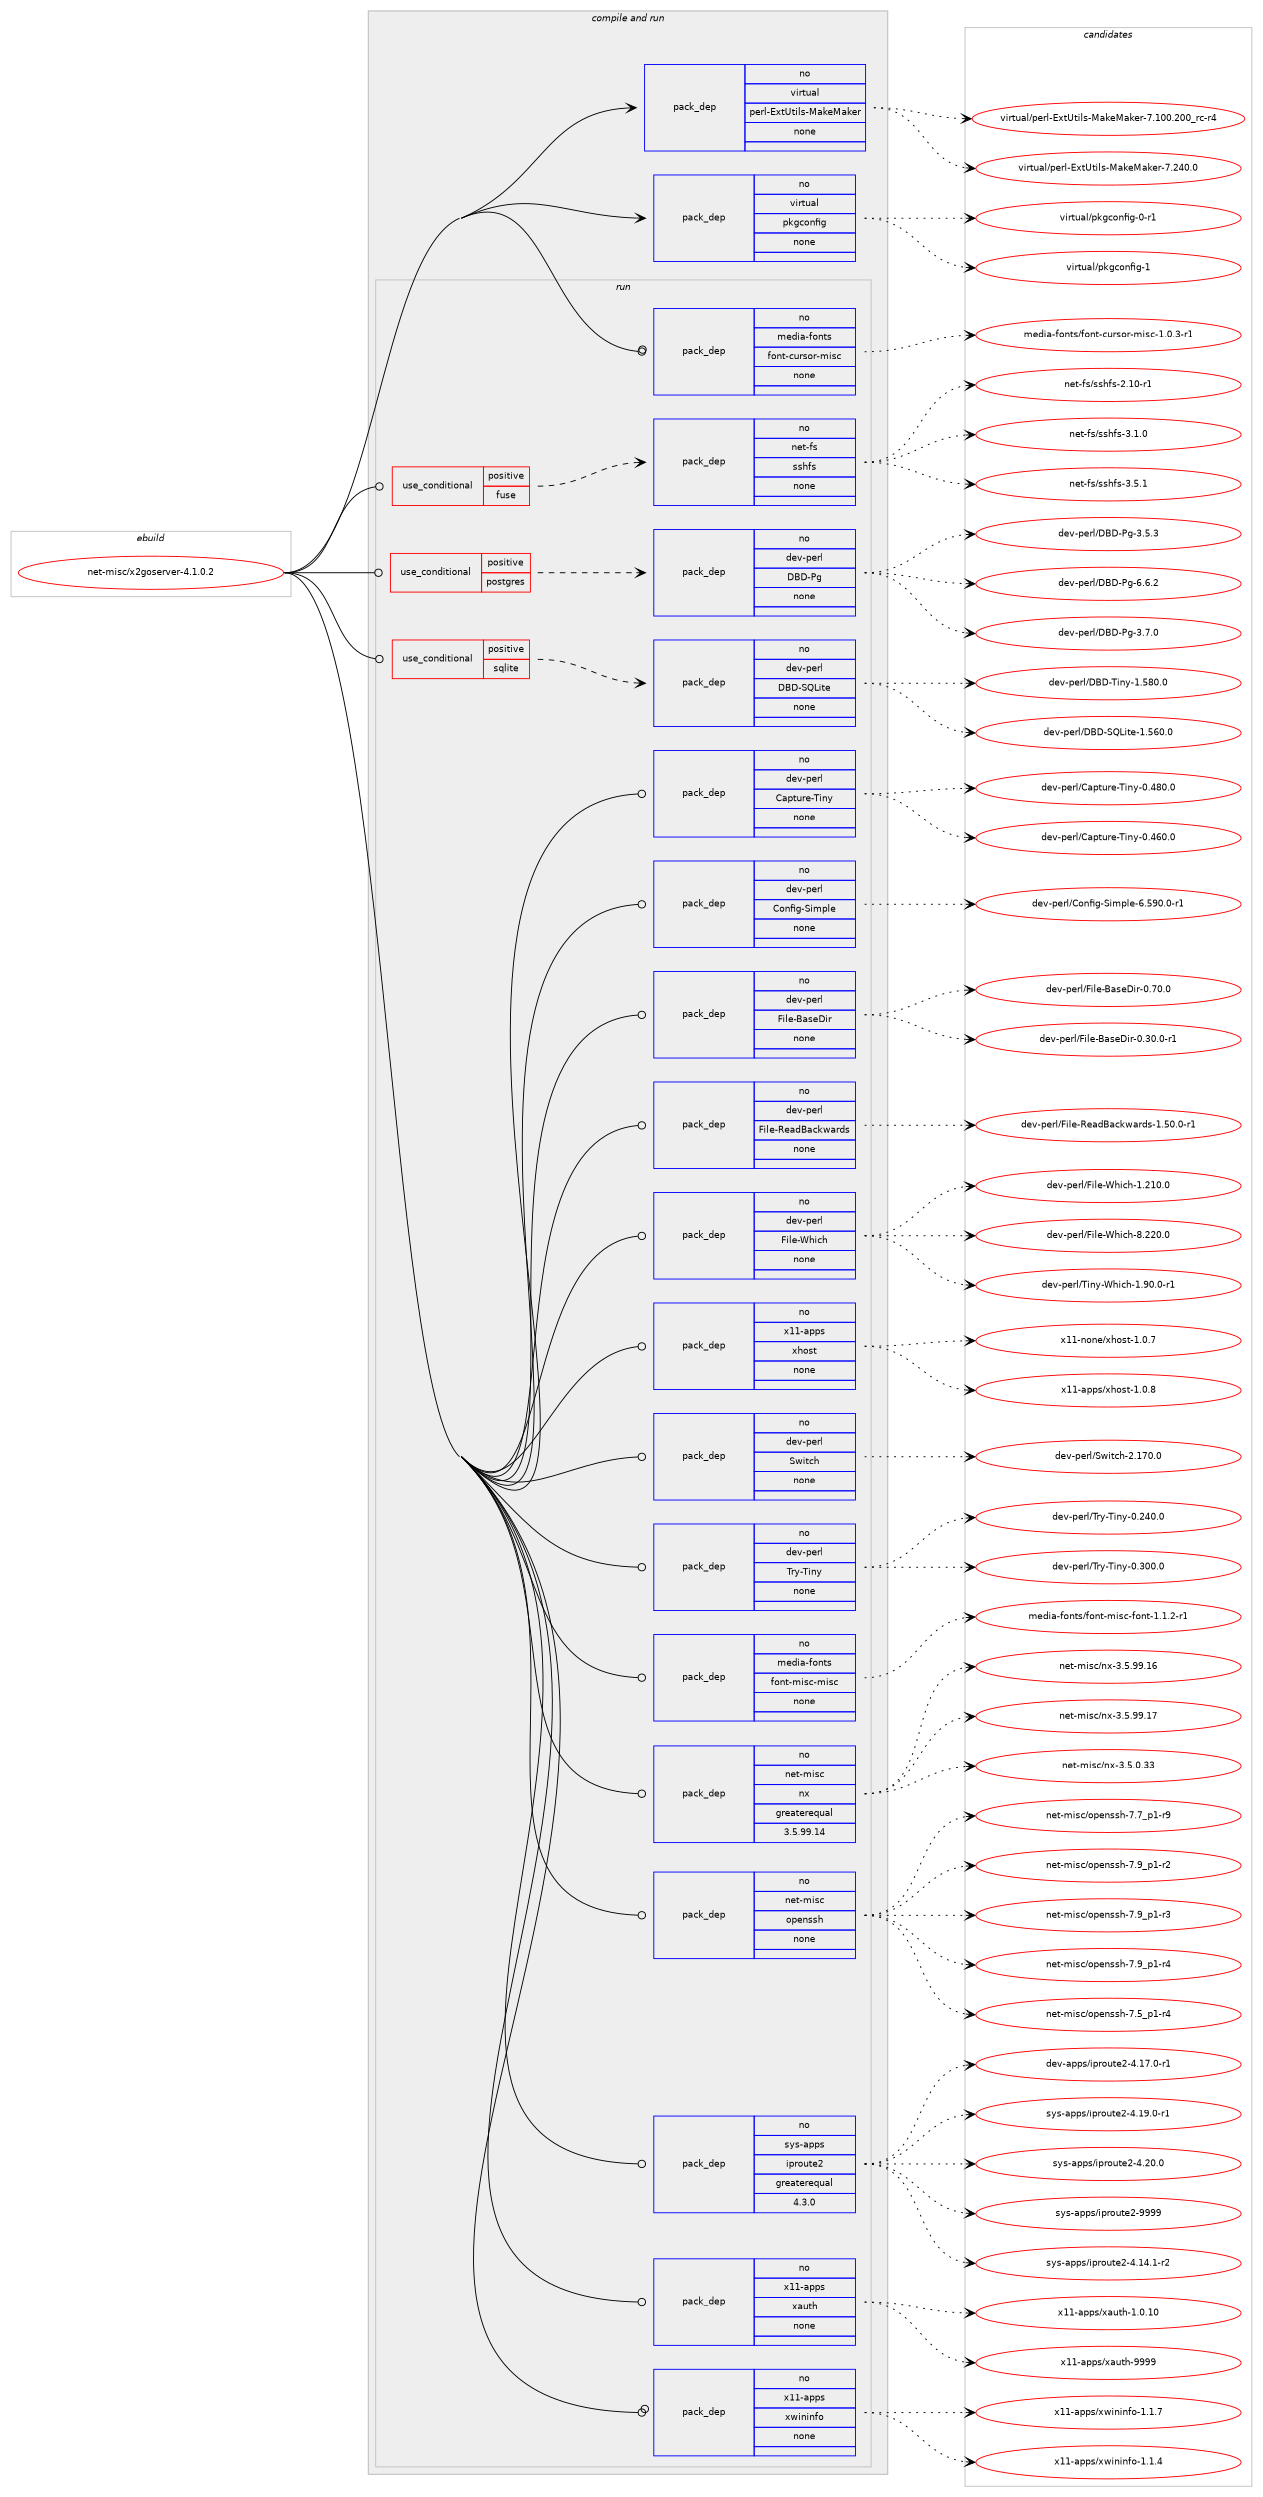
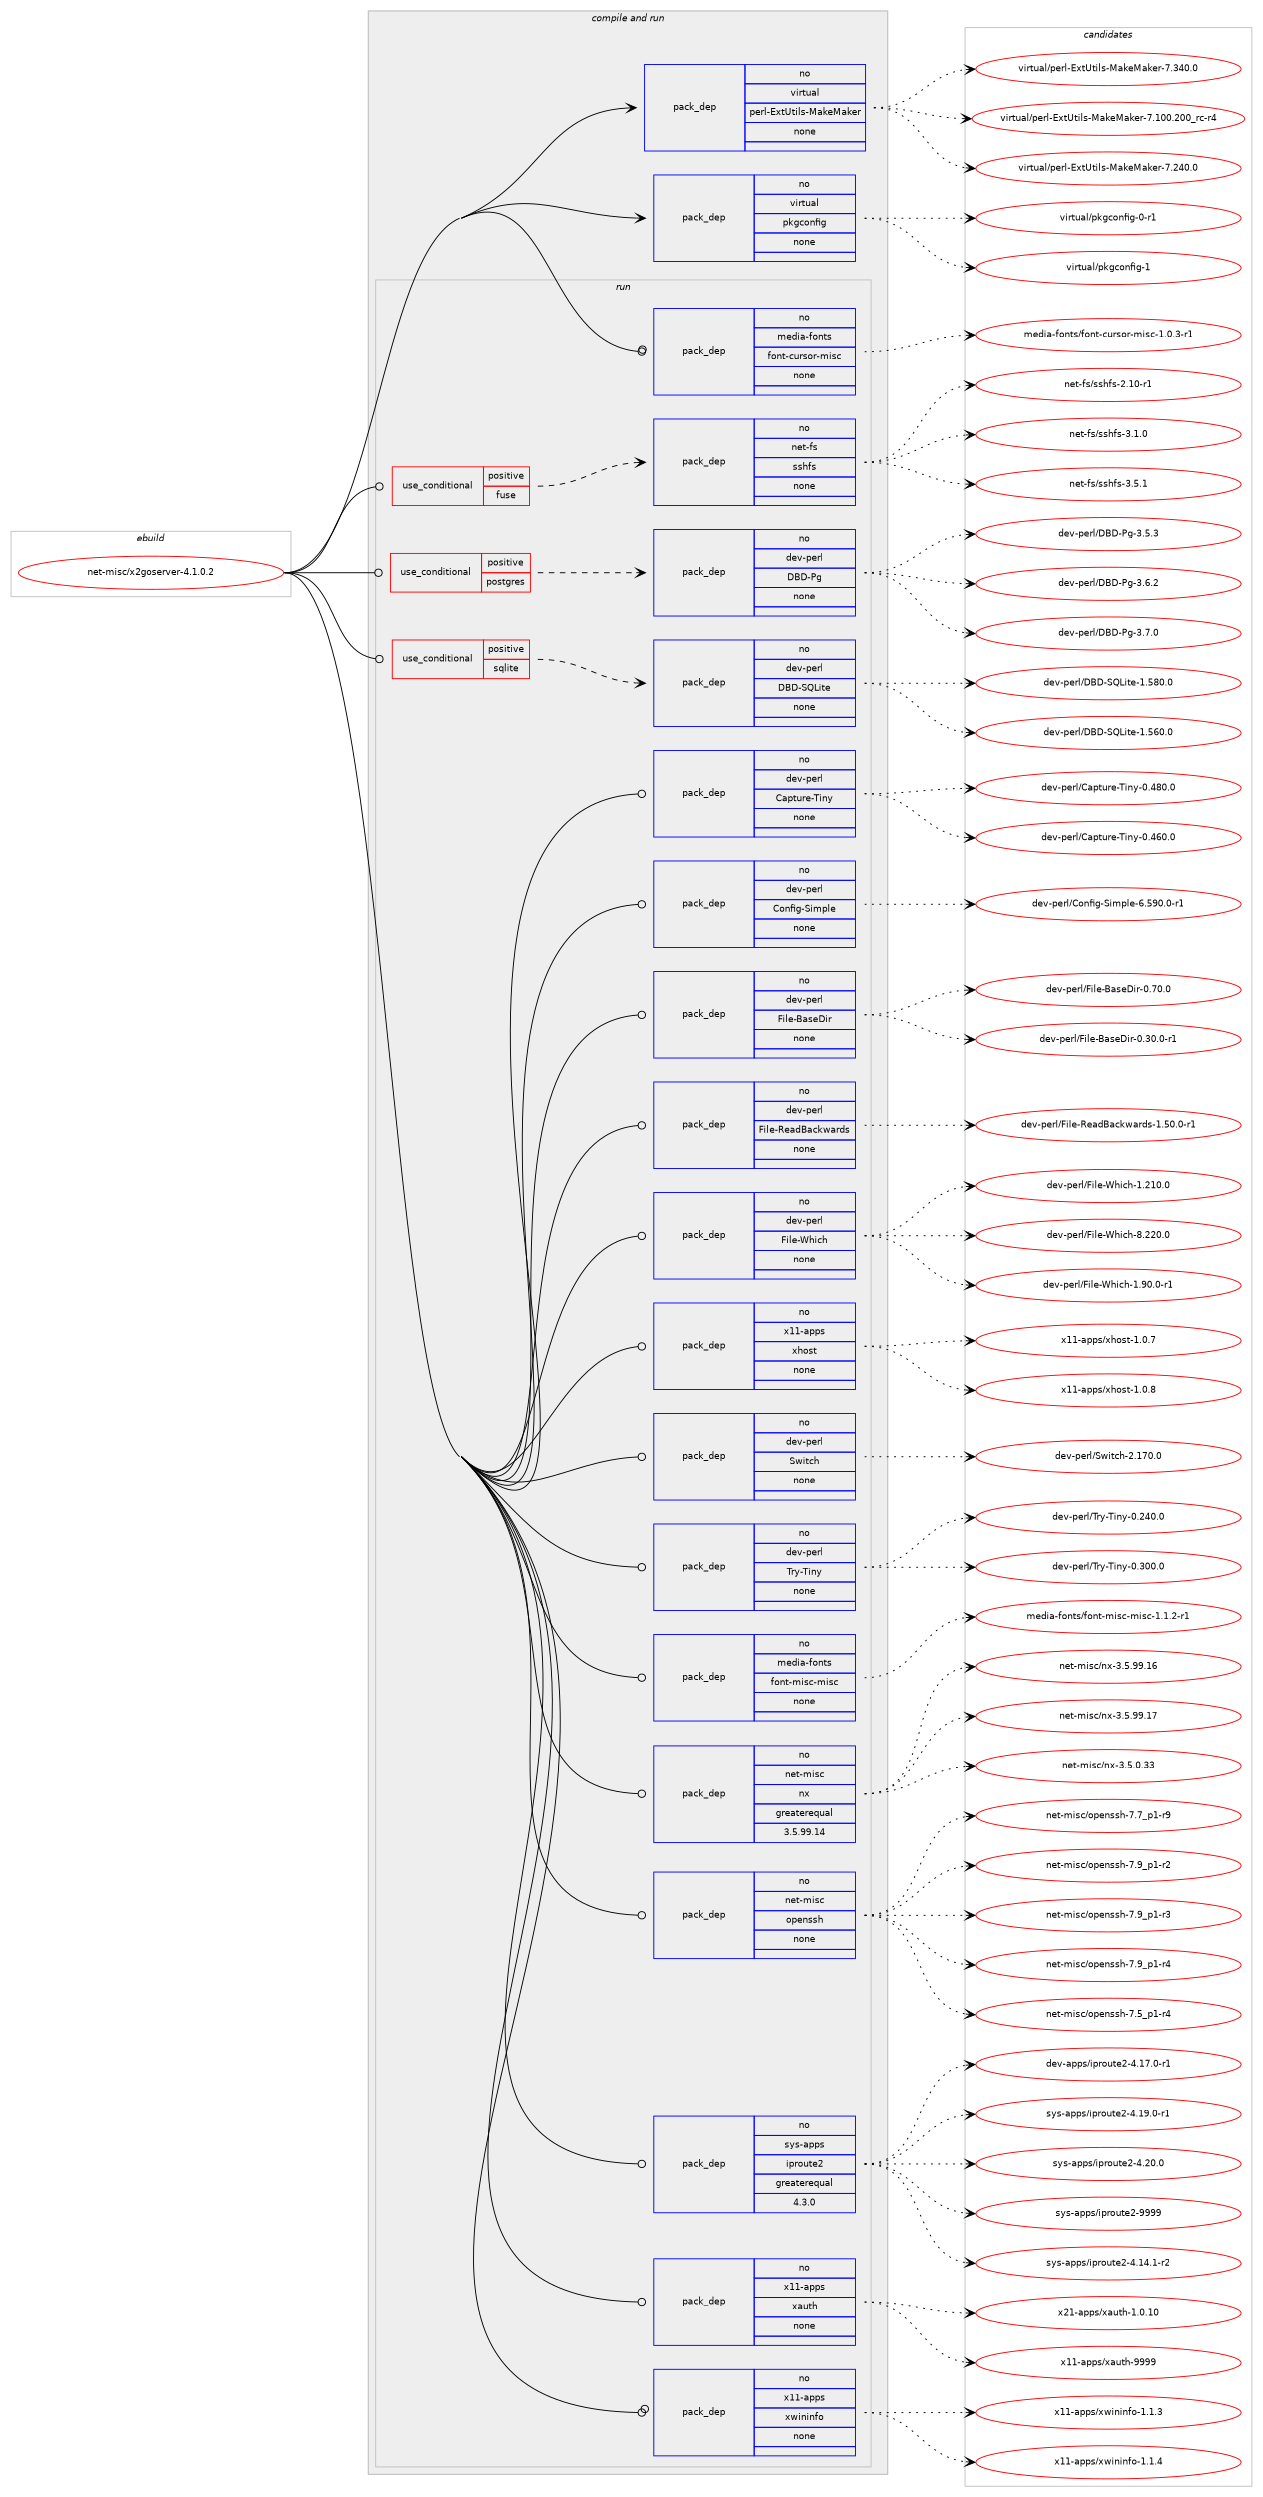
node "virtual/perl-ExtUtils-MakeMaker-7.340.0": added
node "dev-perl/DBD-Pg-6.6.2": label "dev-perl/DBD-Pg-6.6.2" -> "dev-perl/DBD-Pg-3.6.2"
node "dev-perl/DBD-Tiny-1.580.0": label "dev-perl/DBD-Tiny-1.580.0" -> "dev-perl/DBD-SQLite-1.580.0"
node "dev-perl/Tiny-Which-1.90.0-r1": label "dev-perl/Tiny-Which-1.90.0-r1" -> "dev-perl/File-Which-1.90.0-r1"
node "x11-none/xhost-1.0.7": label "x11-none/xhost-1.0.7" -> "x11-apps/xhost-1.0.7"
node "media-fonts/font-misc-font-1.1.2-r1": label "media-fonts/font-misc-font-1.1.2-r1" -> "media-fonts/font-misc-misc-1.1.2-r1"
node "x11-apps/xauth-1.0.10": label "x11-apps/xauth-1.0.10" -> "x21-apps/xauth-1.0.10"
node "x11-apps/xwininfo-1.1.7": label "x11-apps/xwininfo-1.1.7" -> "x11-apps/xwininfo-1.1.3"
